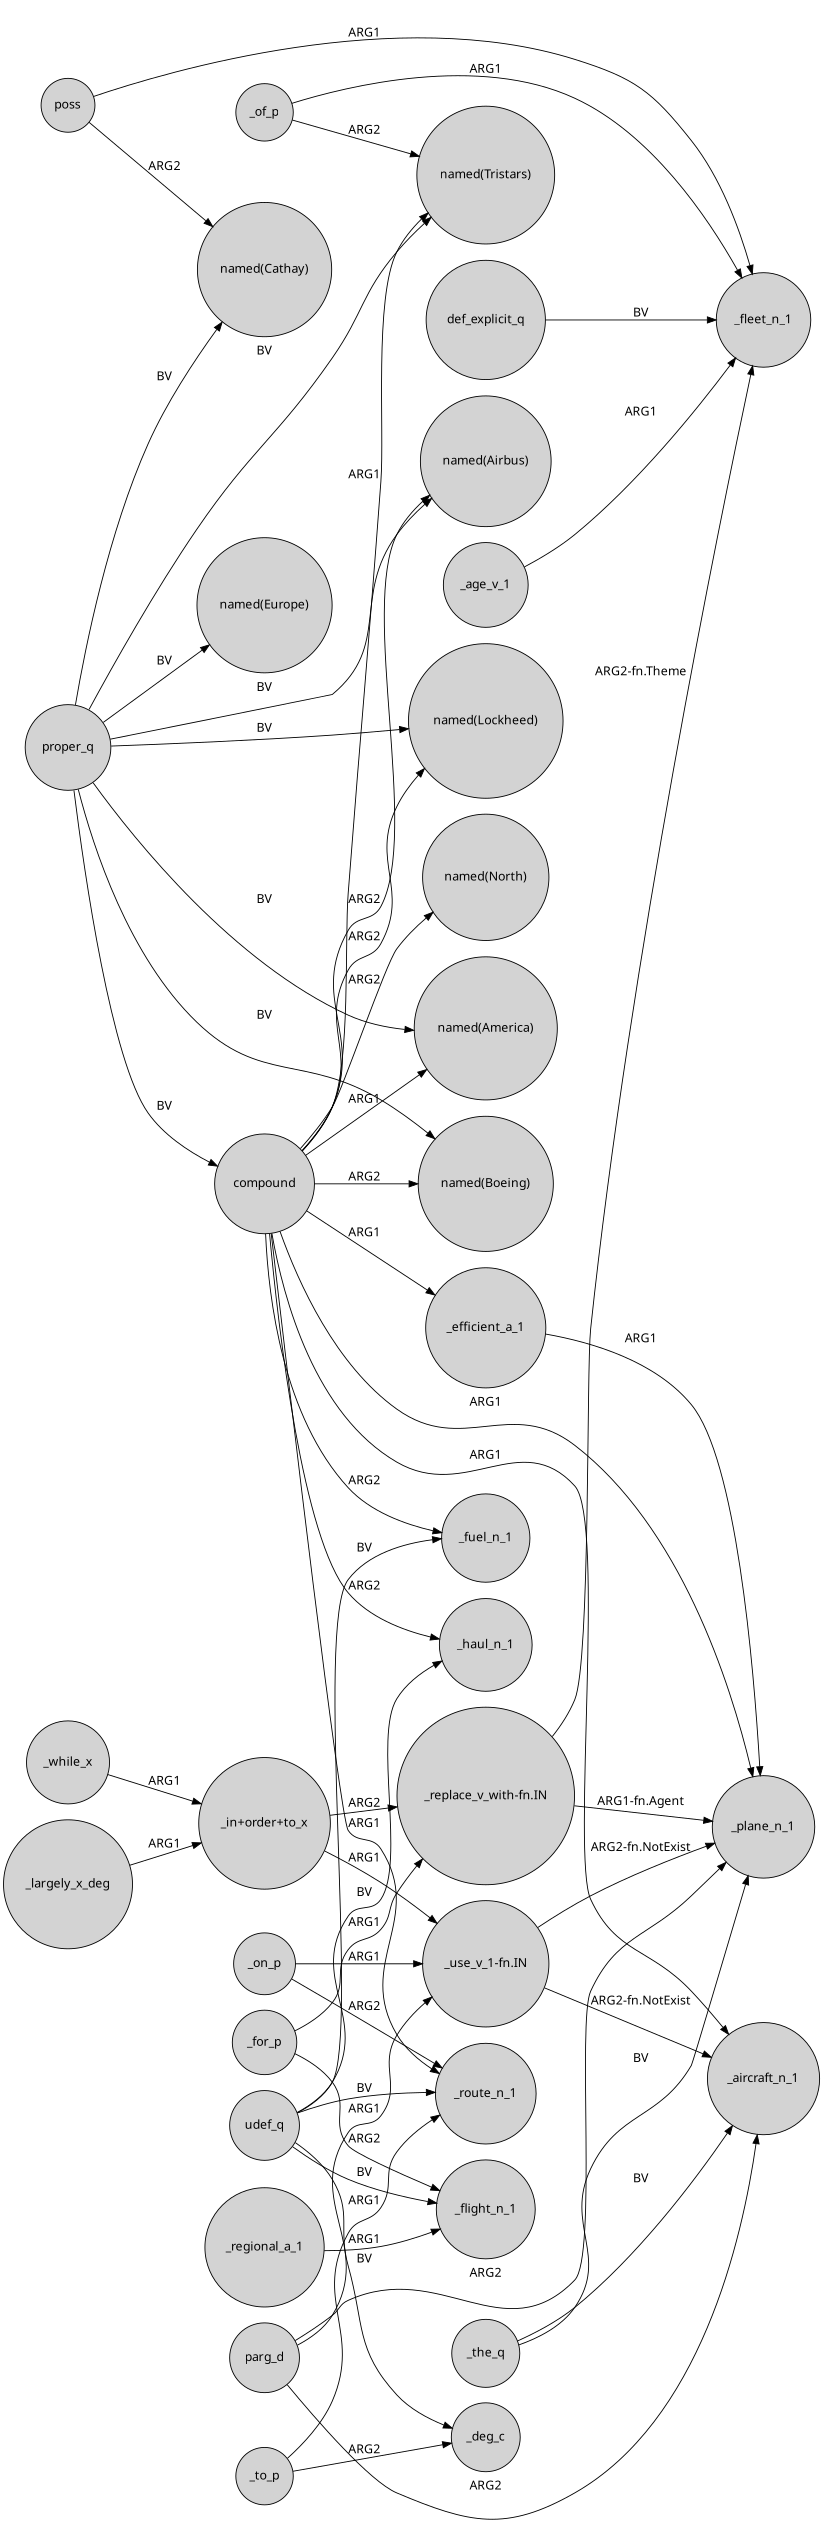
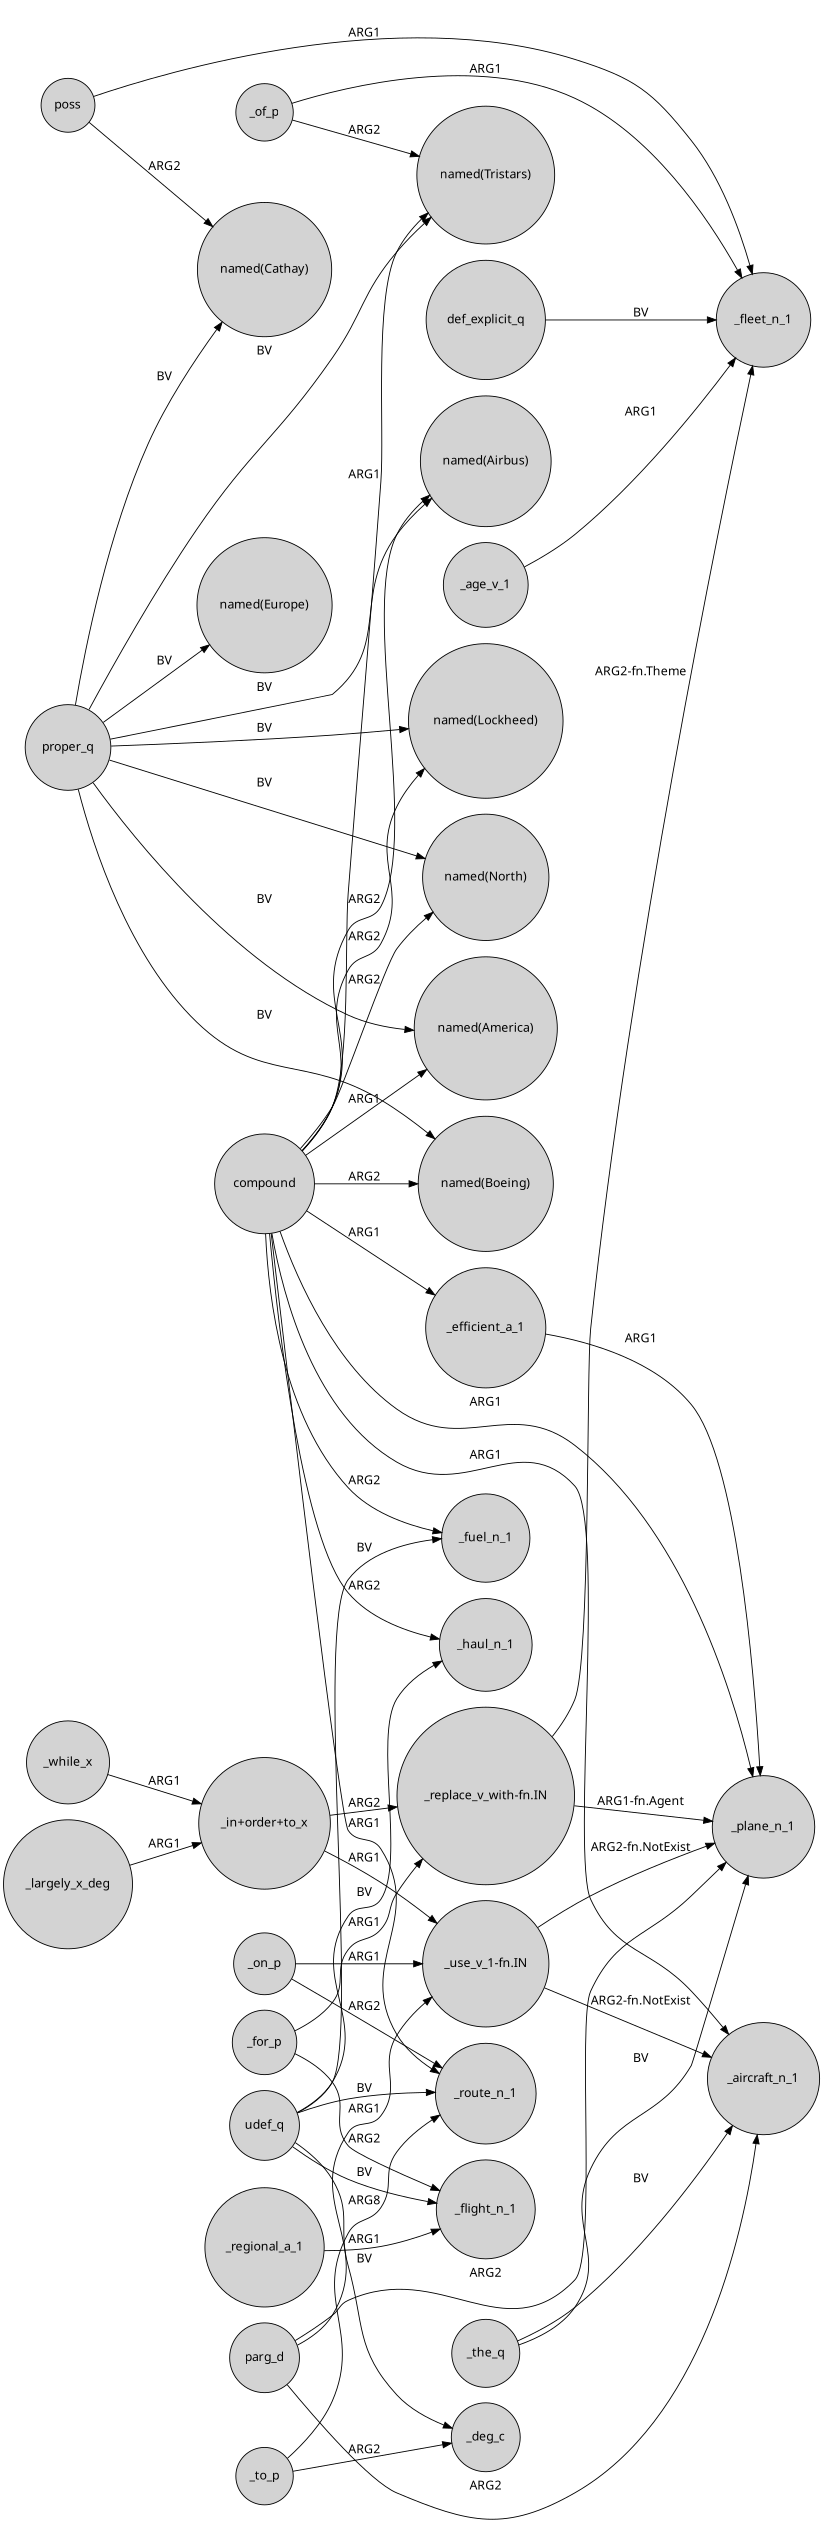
edge "proper_q" -> "compound": now "proper_q" -> "named(North)"
edge "_to_p" -> "_route_n_1": label "ARG1" -> "ARG8"
